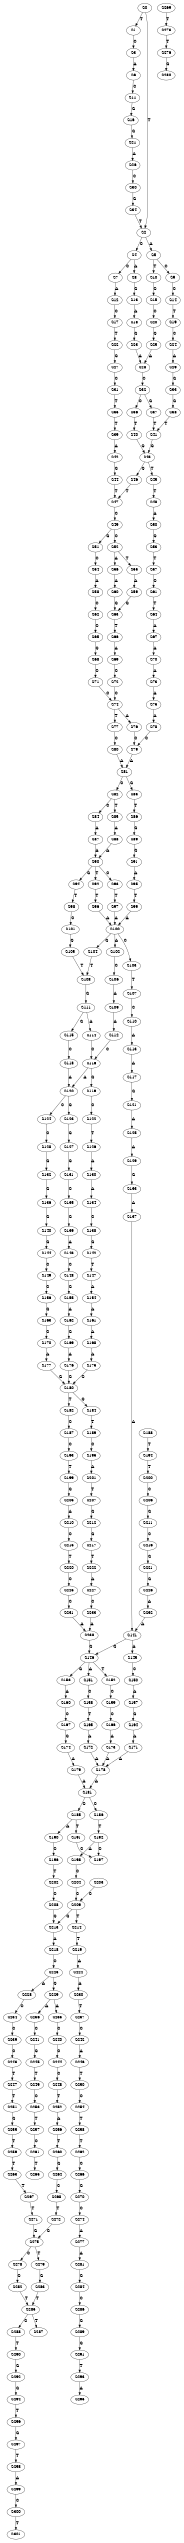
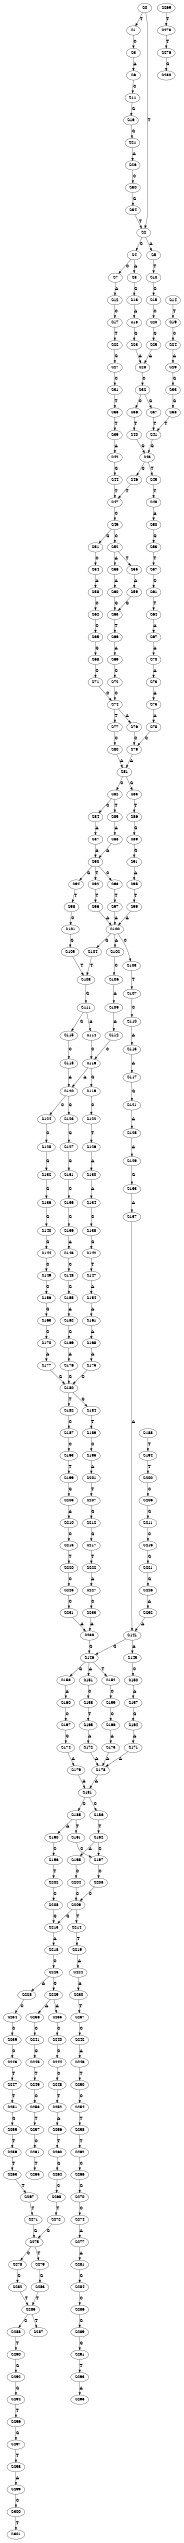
node "S9": removed
edge "S197" -> "S203": added, label "C"
